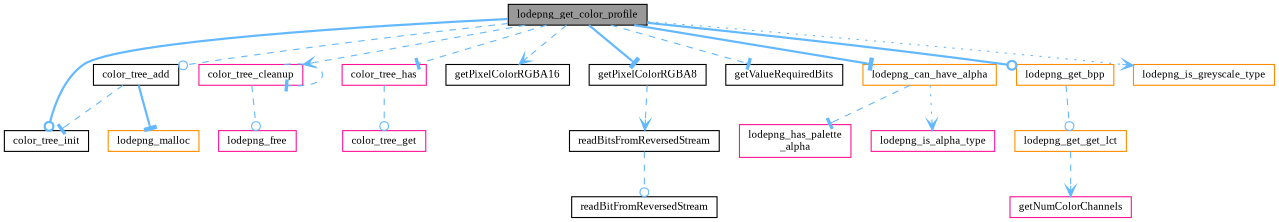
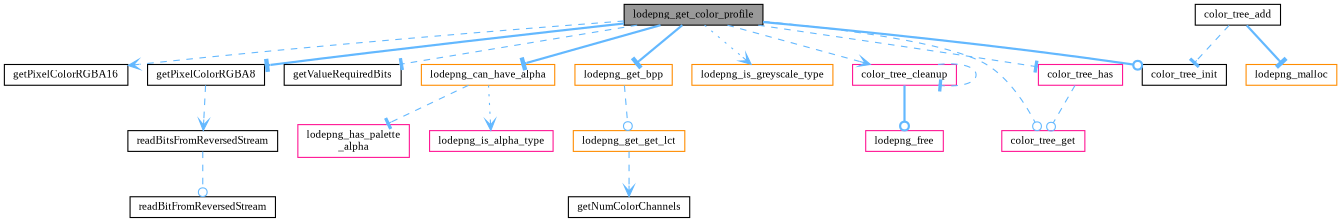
edge "lodepng_get_color_profile" -> "color_tree_add": now "lodepng_get_color_profile" -> "color_tree_get"
edge "lodepng_get_color_profile" -> "lodepng_get_bpp": arrowhead odot -> tee
edge "color_tree_cleanup" -> "lodepng_free": style dashed -> bold
node "getNumColorChannels": color deeppink -> black
